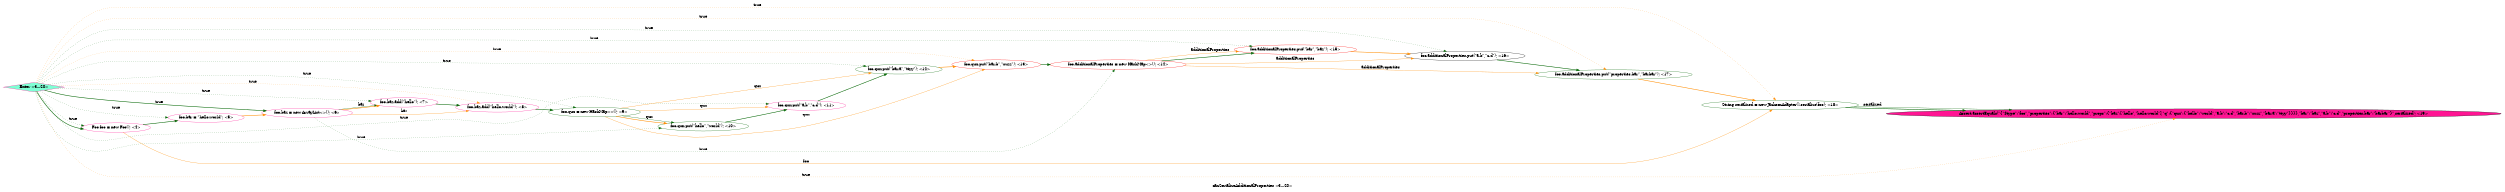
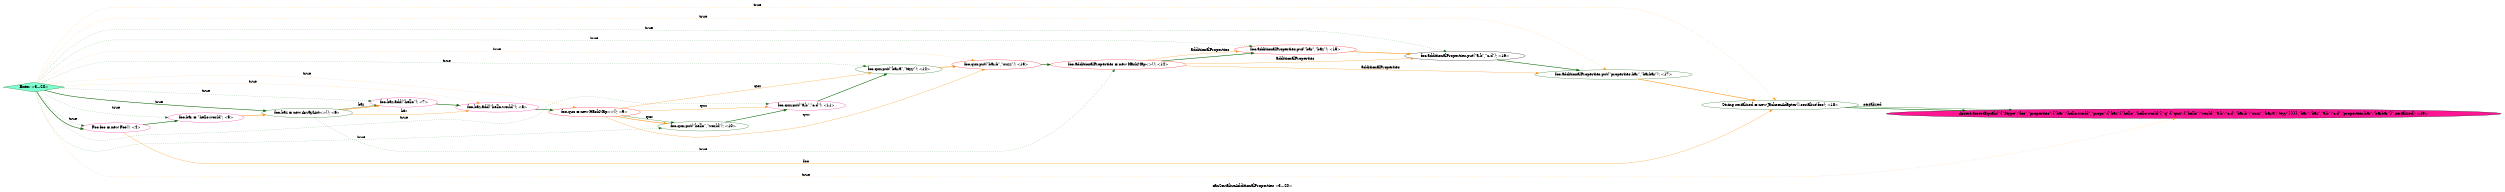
edge "Enter <3...20>" -> "foo.qux = new HashMap<>(); <9>": color darkgreen -> darkorange
node "Enter <3...20>": color deeppink -> darkgreen
node "foo.qux = new HashMap<>(); <9>": color darkgreen -> red
node "foo.baz = new ArrayList<>(); <6>": color deeppink -> darkgreen
